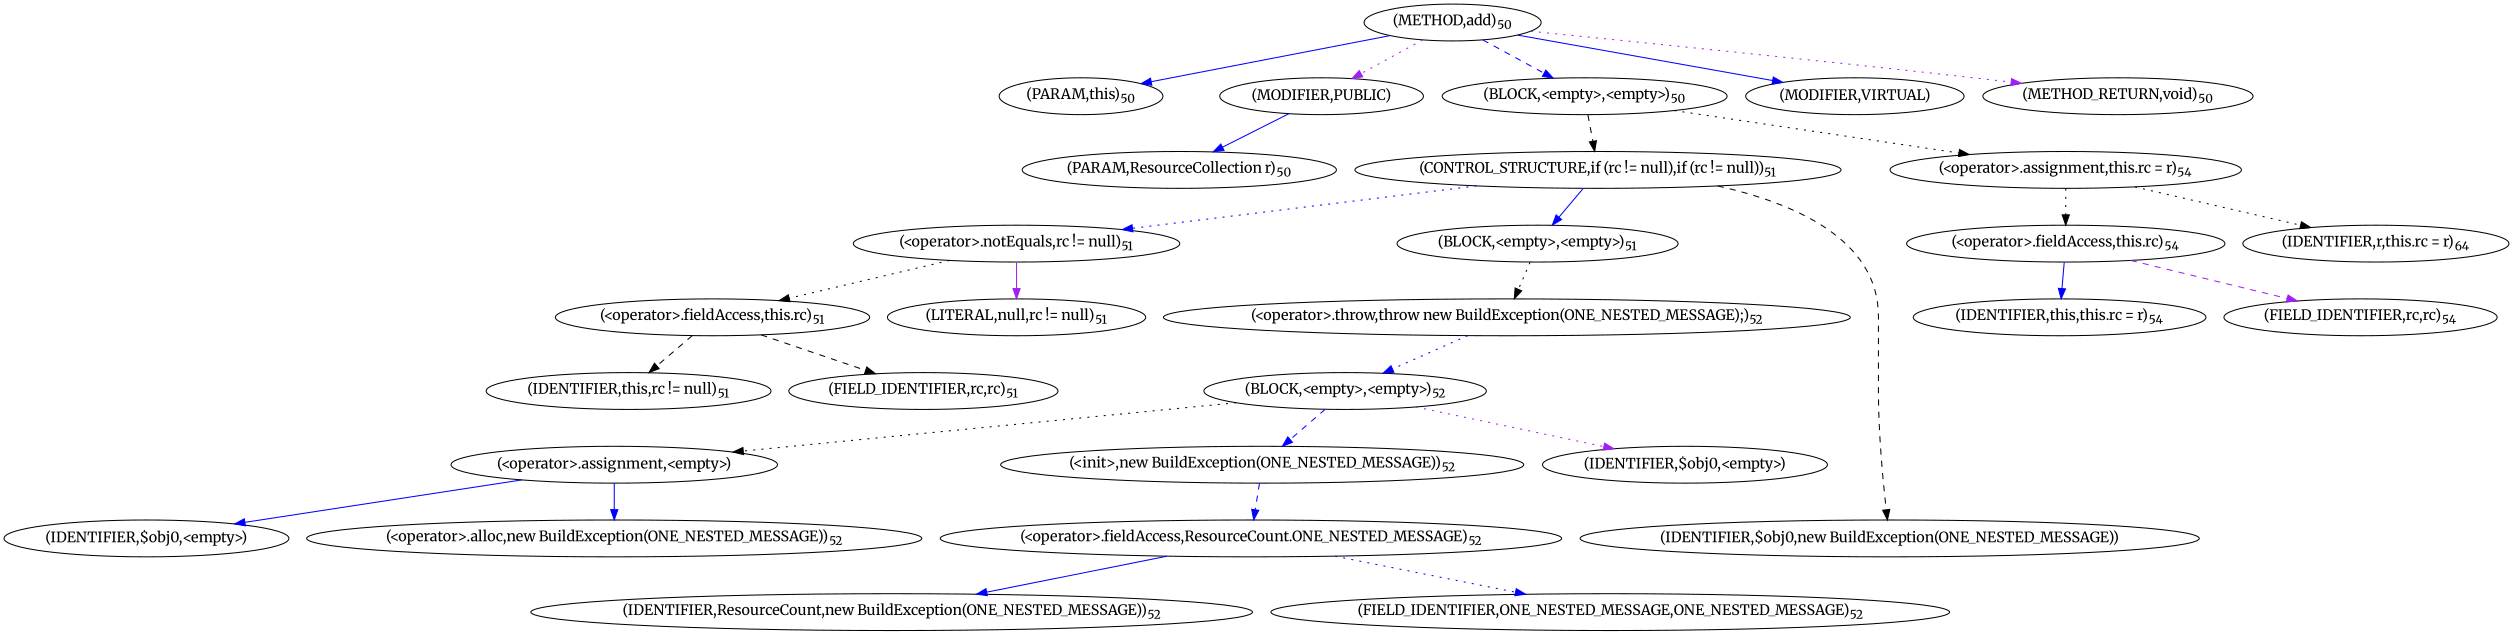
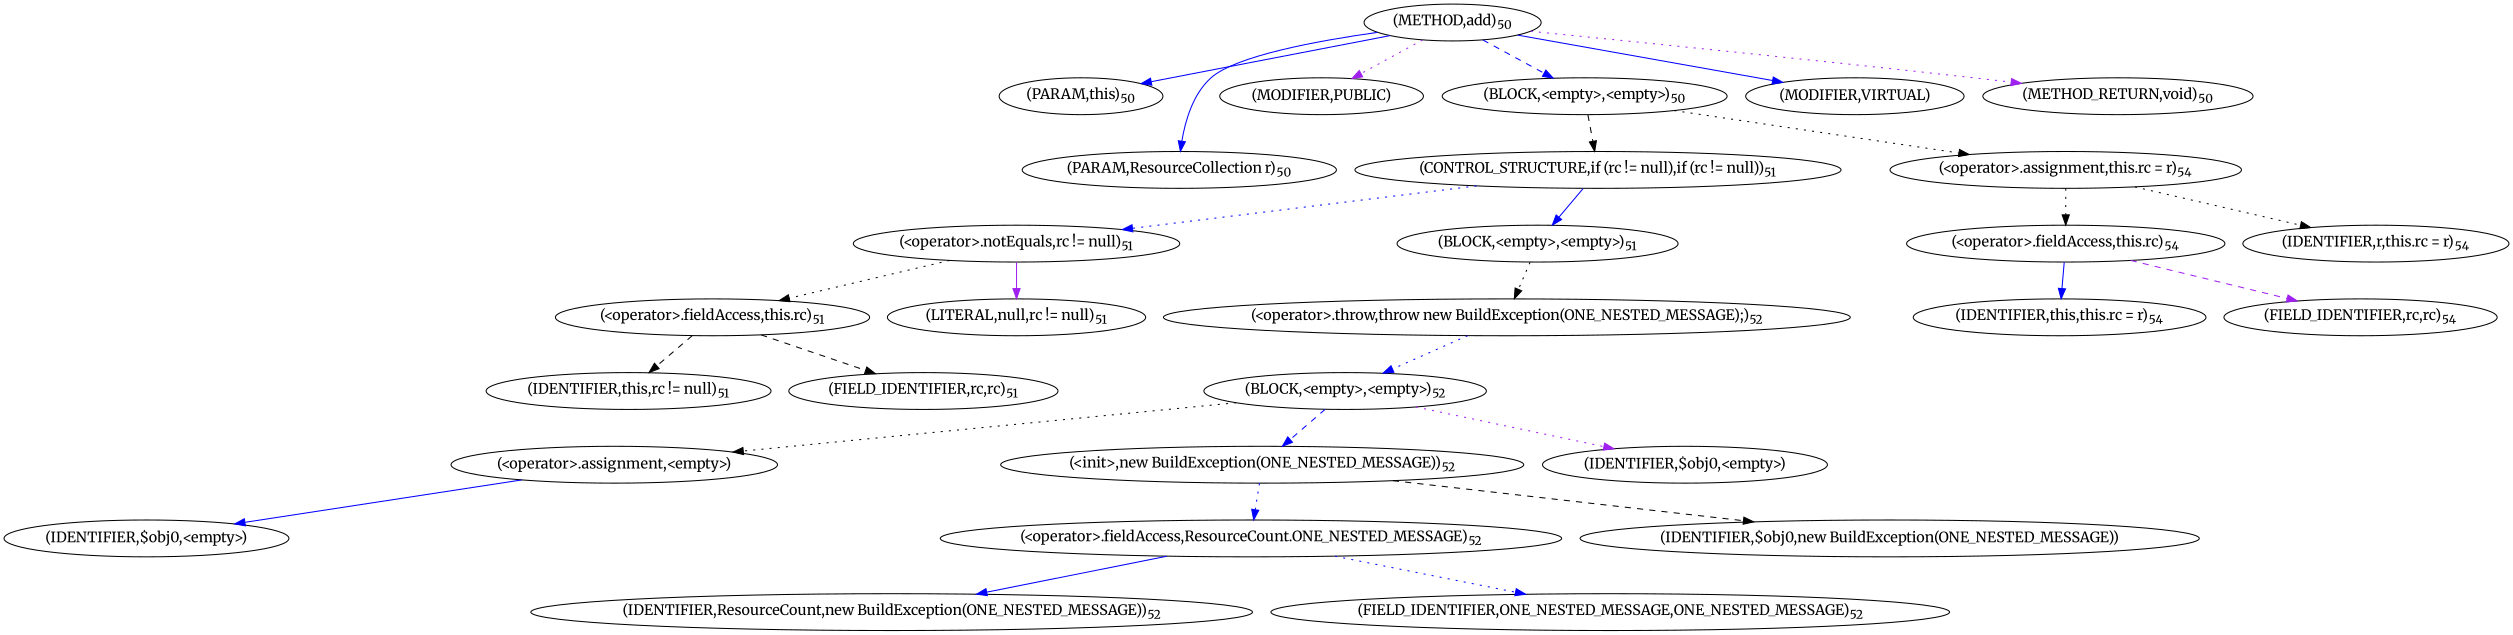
edge "(MODIFIER,PUBLIC)" -> "(PARAM,ResourceCollection r)": now "(METHOD,add)" -> "(PARAM,ResourceCollection r)"
node "(IDENTIFIER,r,this.rc = r)": text "64" -> "54"
edge "(CONTROL_STRUCTURE,if (rc != null),if (rc != null))" -> "(IDENTIFIER,$obj0,new BuildException(ONE_NESTED_MESSAGE))": now "(<init>,new BuildException(ONE_NESTED_MESSAGE))" -> "(IDENTIFIER,$obj0,new BuildException(ONE_NESTED_MESSAGE))"
edge "(<init>,new BuildException(ONE_NESTED_MESSAGE))" -> "(<operator>.fieldAccess,ResourceCount.ONE_NESTED_MESSAGE)": style dashed -> dotted
node "(<operator>.alloc,new BuildException(ONE_NESTED_MESSAGE))": removed
